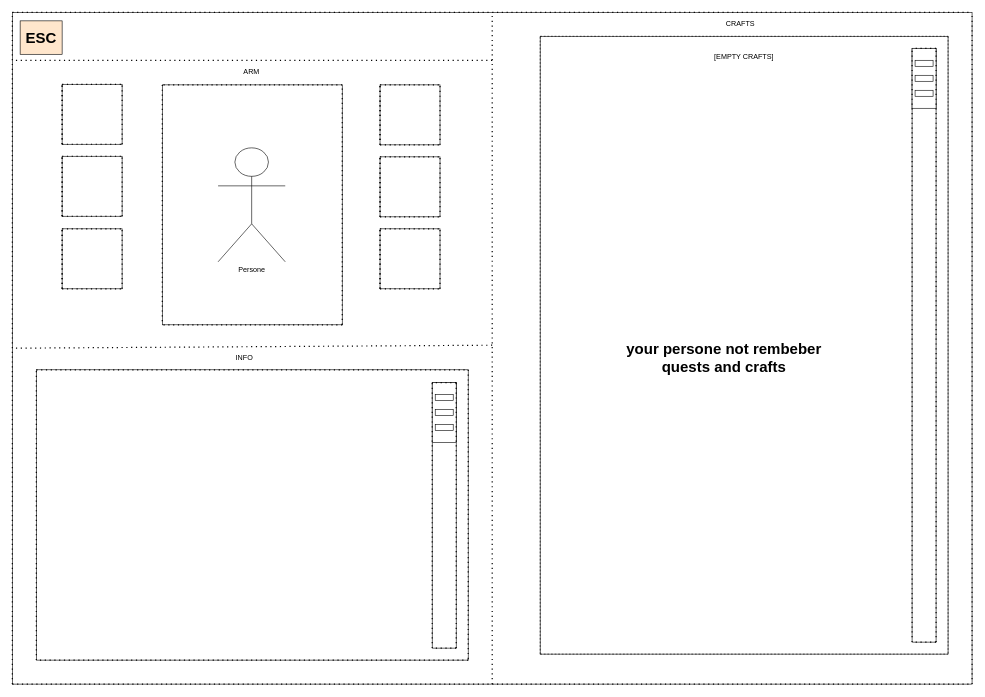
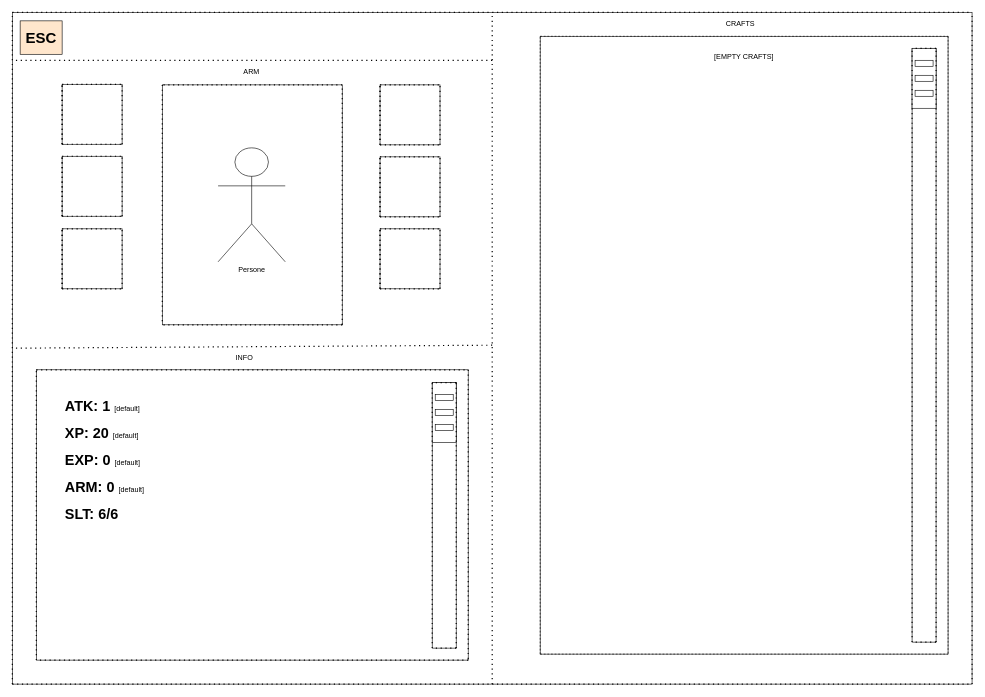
node "your persone not rembeber quests and crafts": removed
node "ATK: 1 [default]XP: 20 [default]EXP: 0 [default]ARM: 0 [default] SLT: 6/6": added
